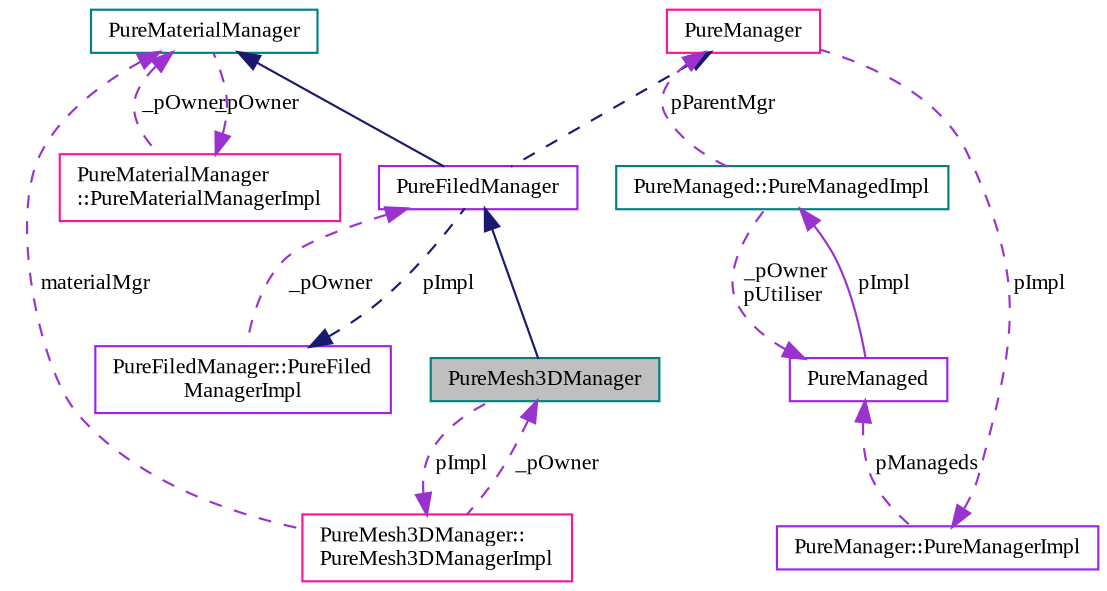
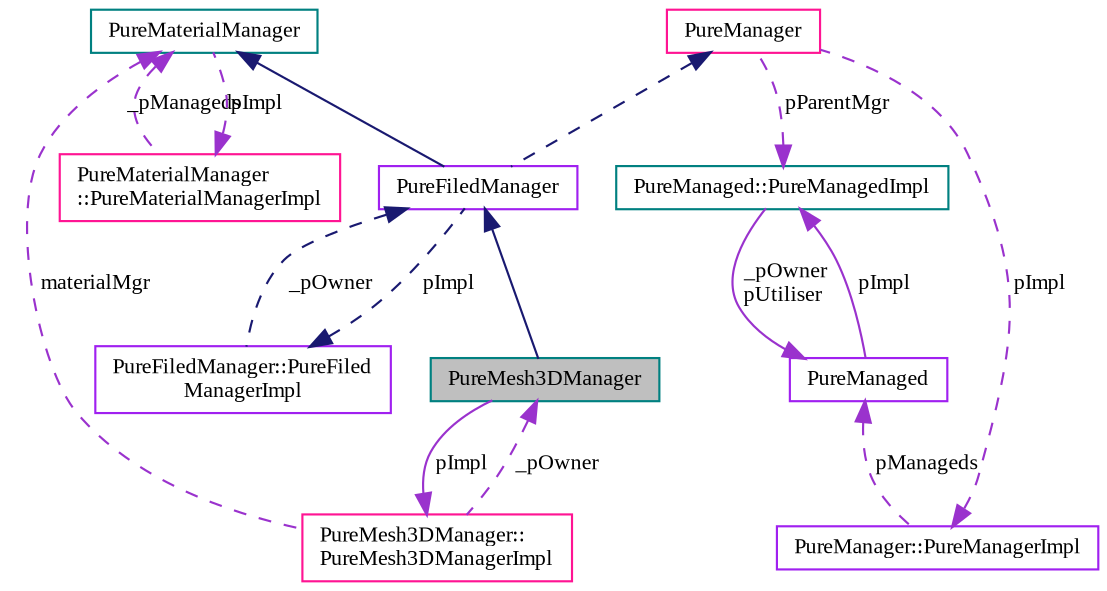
edge "PureMaterialManager ::PureMaterialManagerImpl" -> "PureMaterialManager": label " _pOwner" -> " _pManageds"
edge "PureMaterialManager" -> "PureMaterialManager ::PureMaterialManagerImpl": label " _pOwner" -> " pImpl"
edge "PureManaged::PureManagedImpl" -> "PureManager": reversed
edge "PureFiledManager::PureFiled ManagerImpl" -> "PureFiledManager": color darkorchid3 -> midnightblue
edge "PureManaged::PureManagedImpl" -> "PureManaged": style dashed -> solid
edge "PureMesh3DManager" -> "PureMesh3DManager:: PureMesh3DManagerImpl": style dashed -> solid
